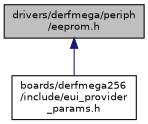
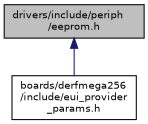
node "drivers/derfmega/periph /eeprom.h": label "drivers/derfmega/periph /eeprom.h" -> "drivers/include/periph /eeprom.h"
